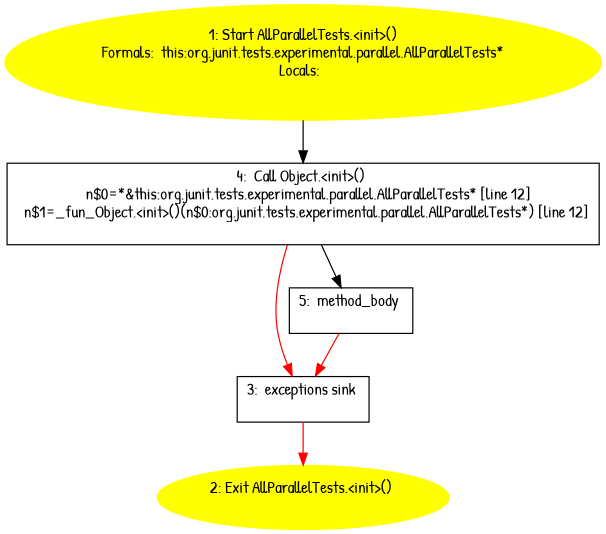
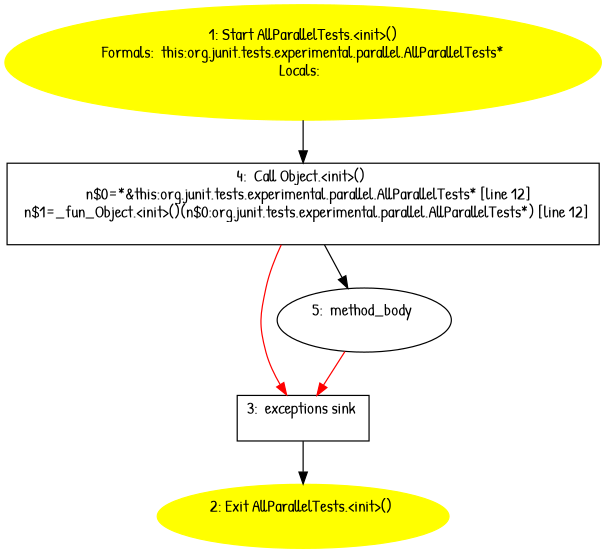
node "5:  method_body": shape box -> ellipse
edge "3:  exceptions sink" -> "2: Exit AllParallelTests.<init>()": color red -> black
